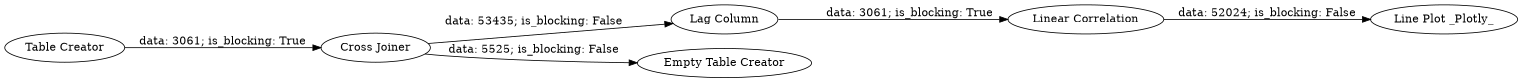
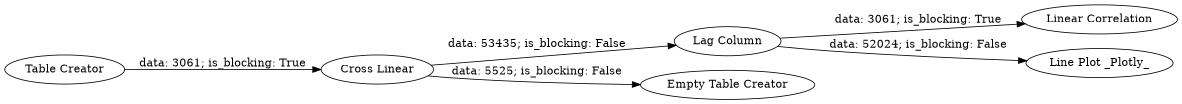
edge "Linear Correlation" -> "Line Plot _Plotly_": now "Lag Column" -> "Line Plot _Plotly_"
node "Cross Joiner": label "Cross Joiner" -> "Cross Linear"
